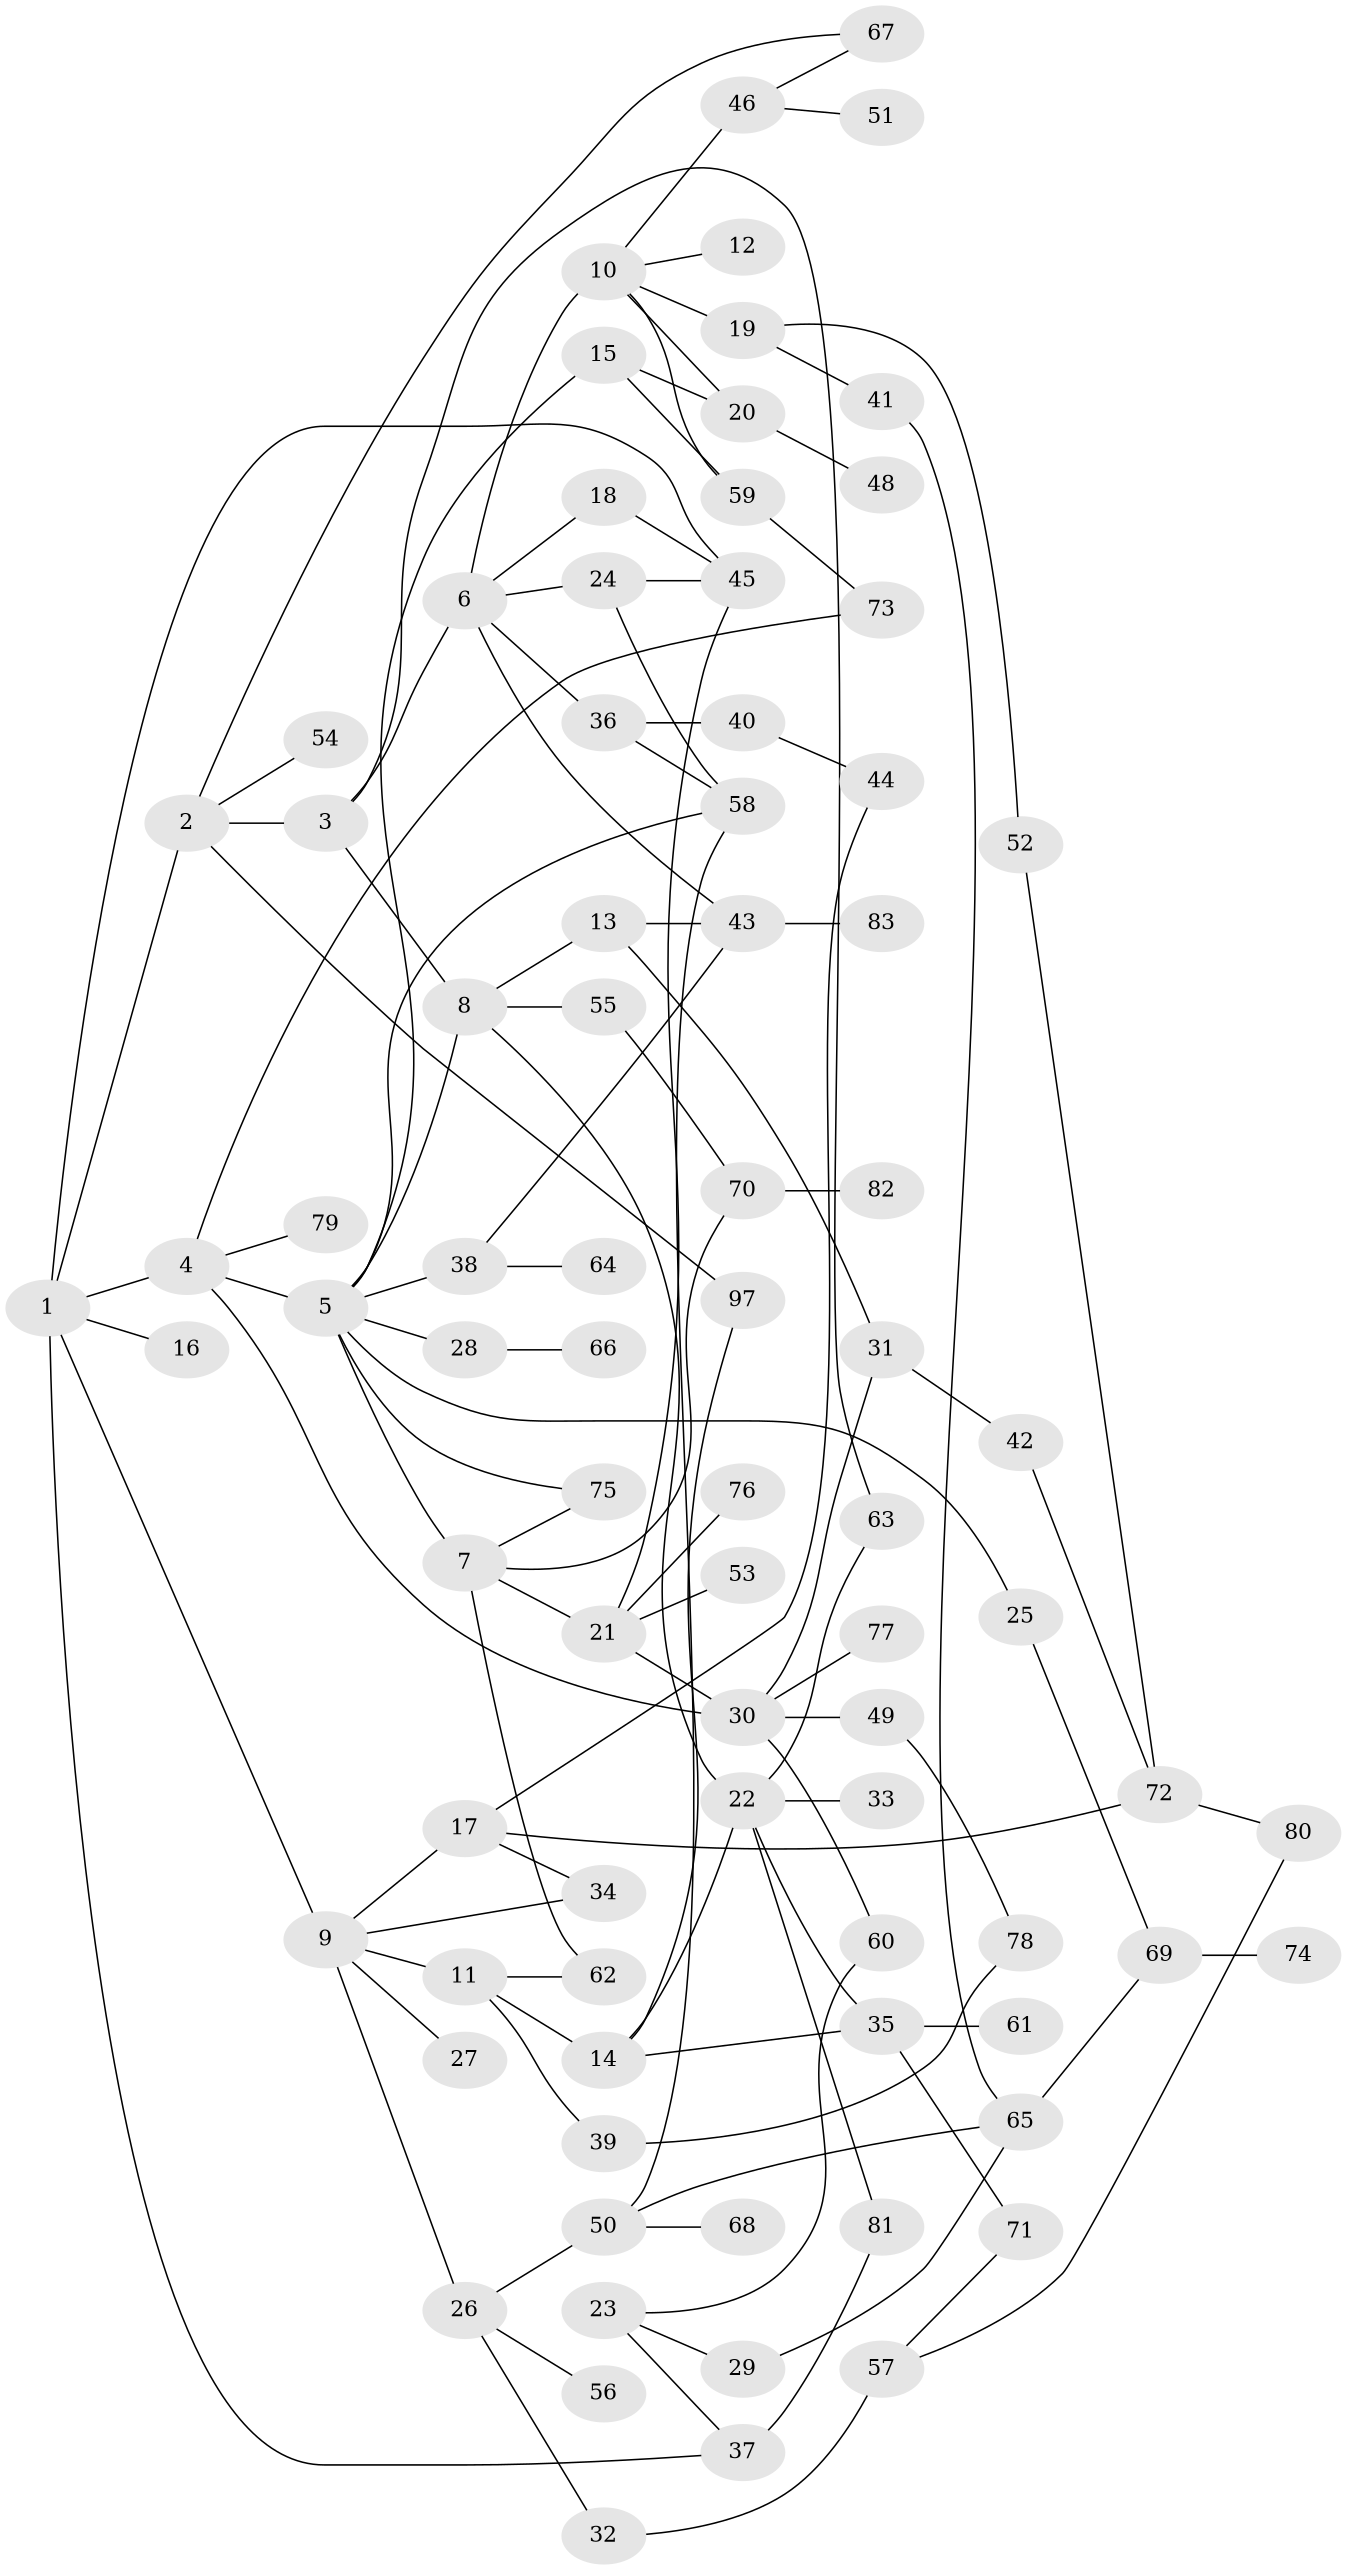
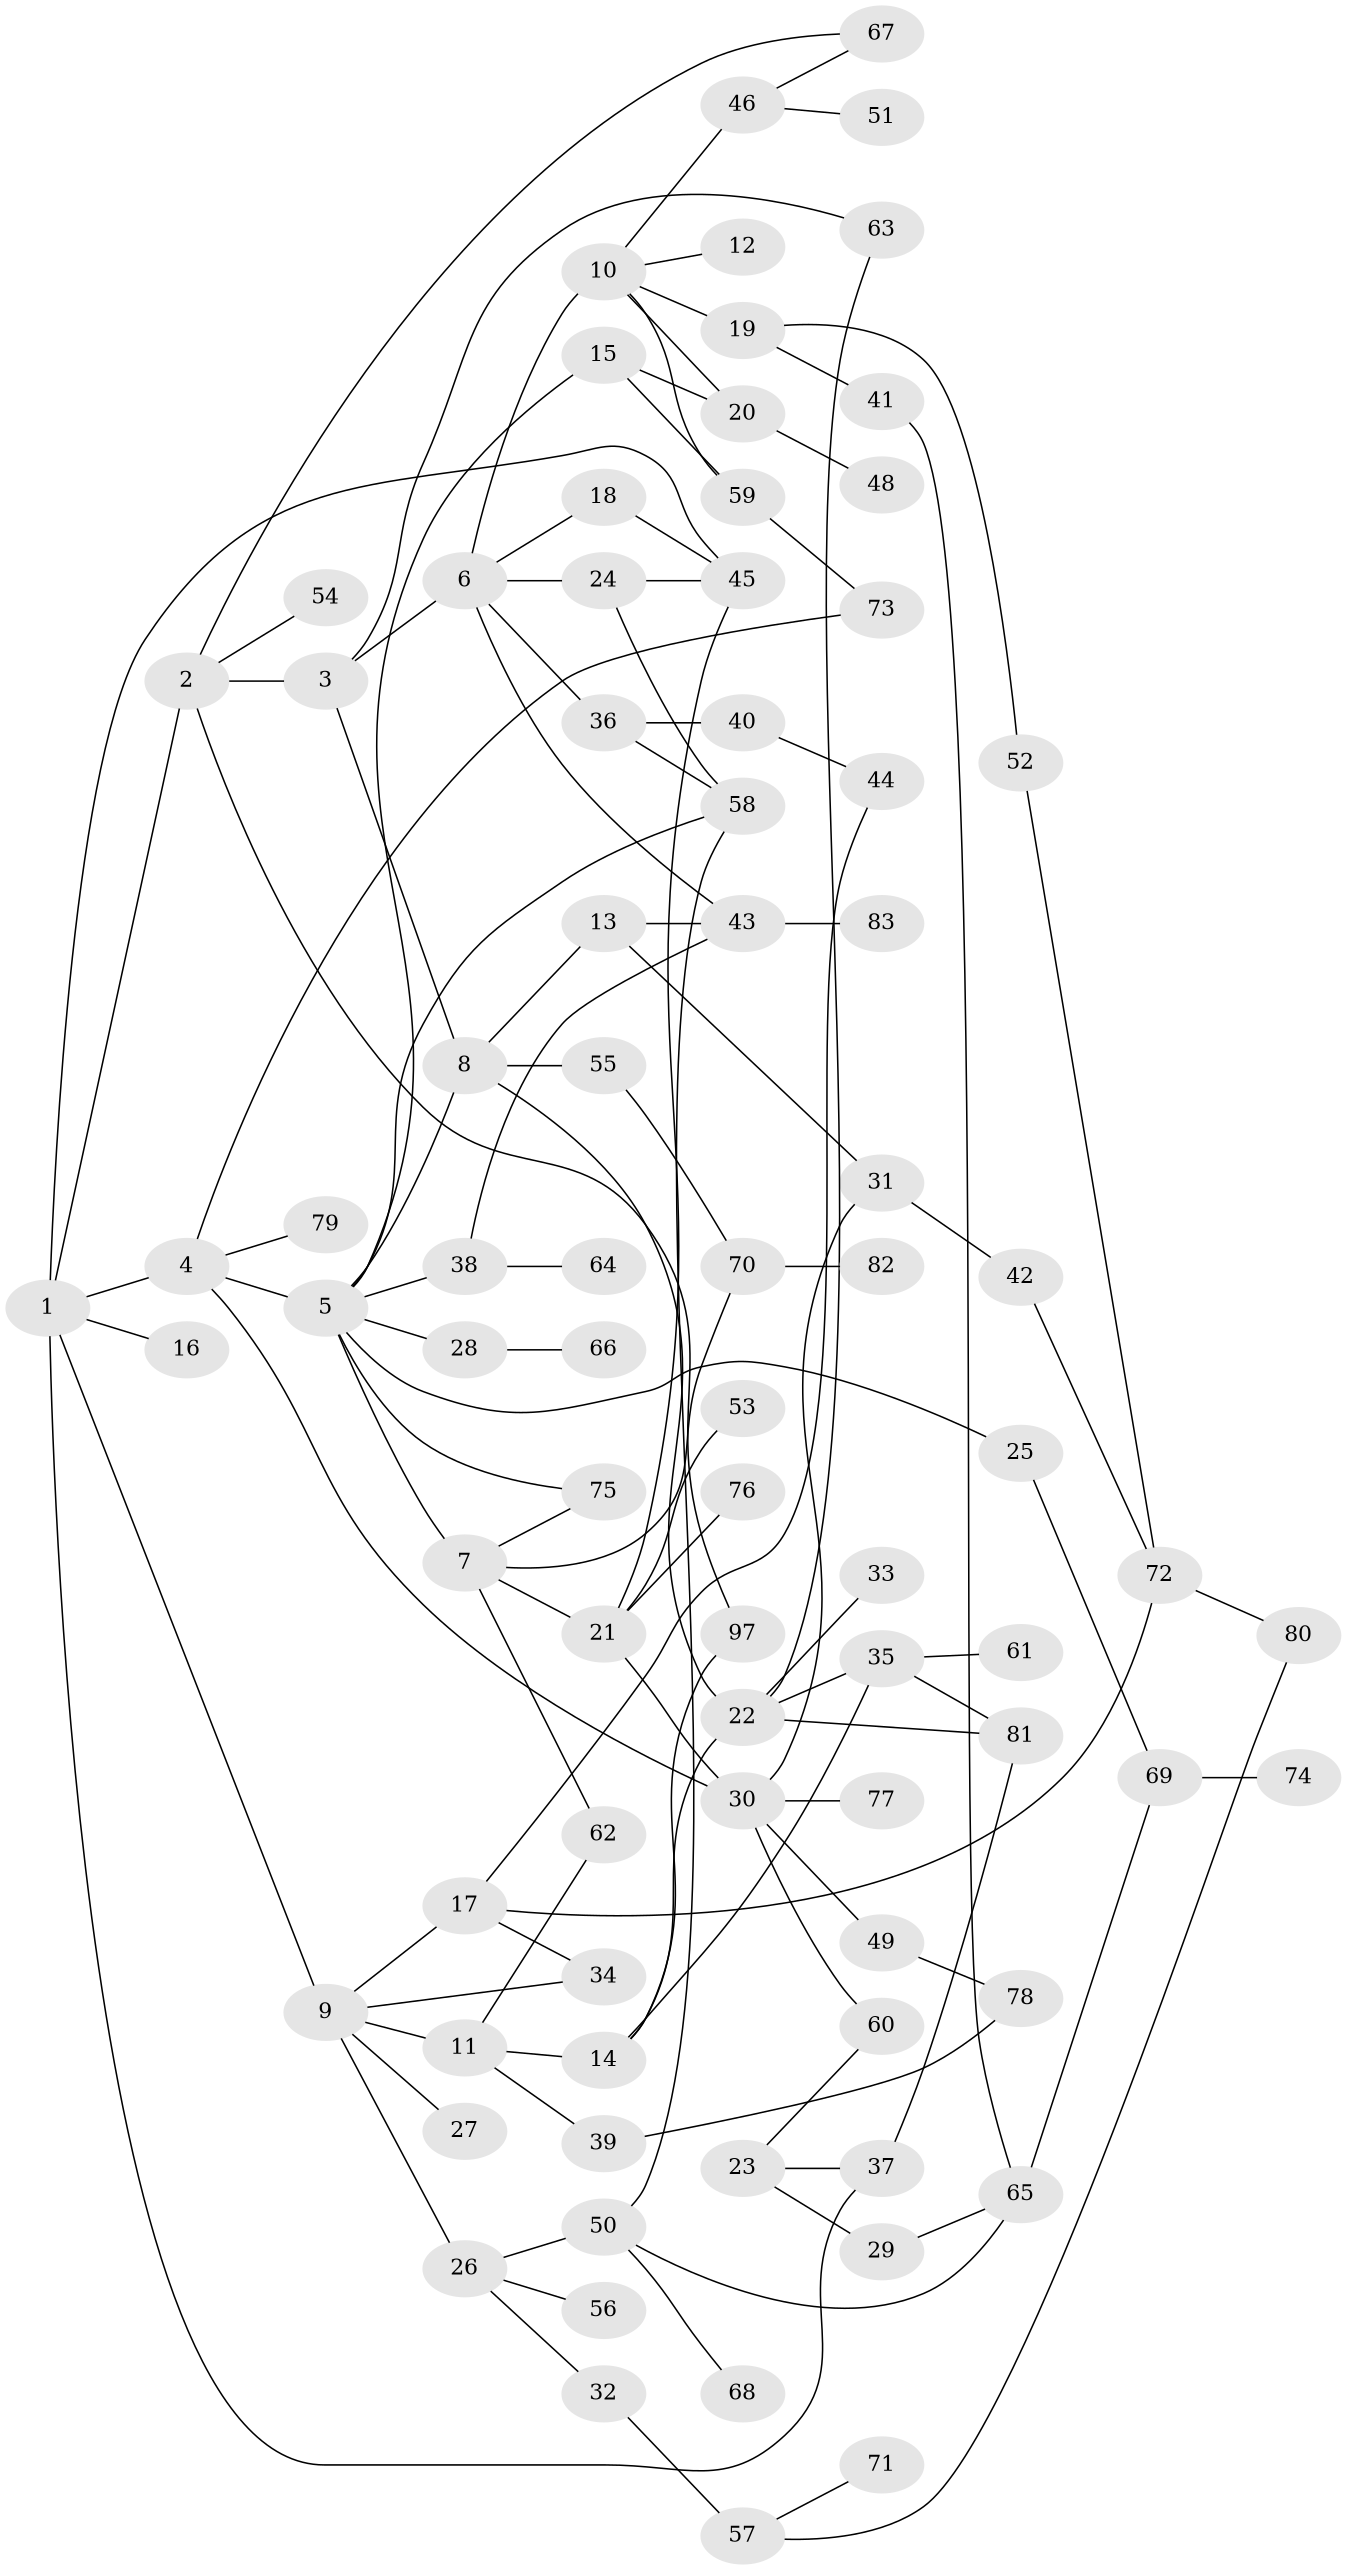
edge "35" -- "71": now "35" -- "81"
